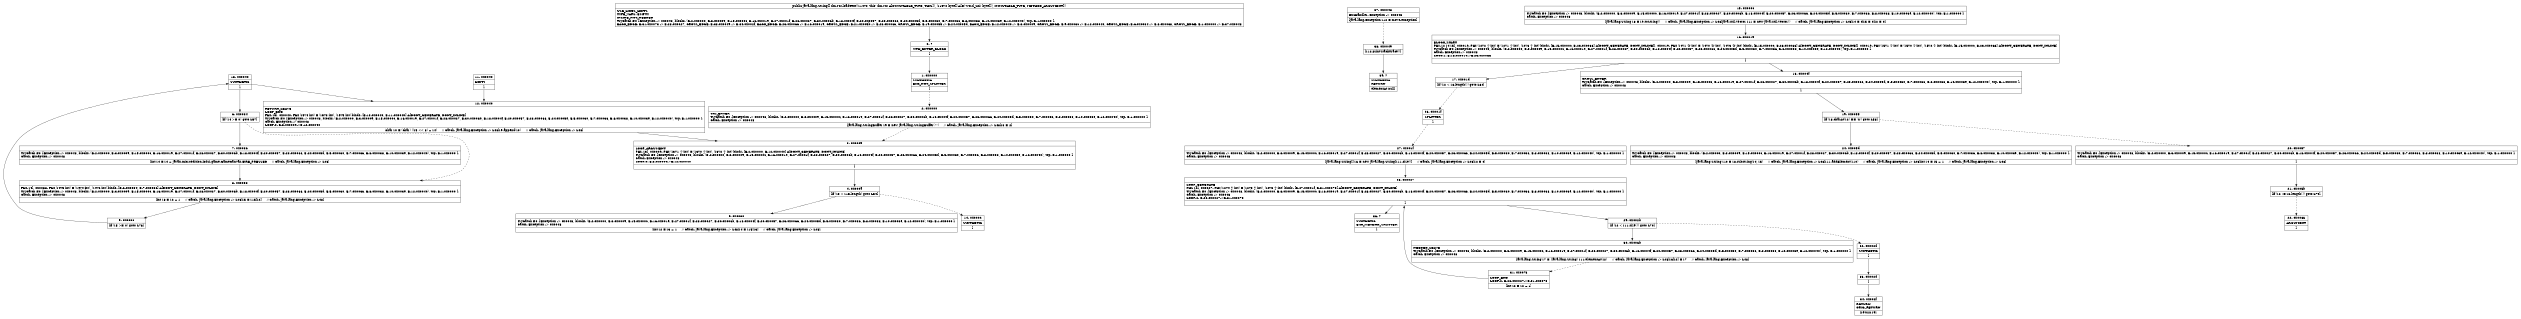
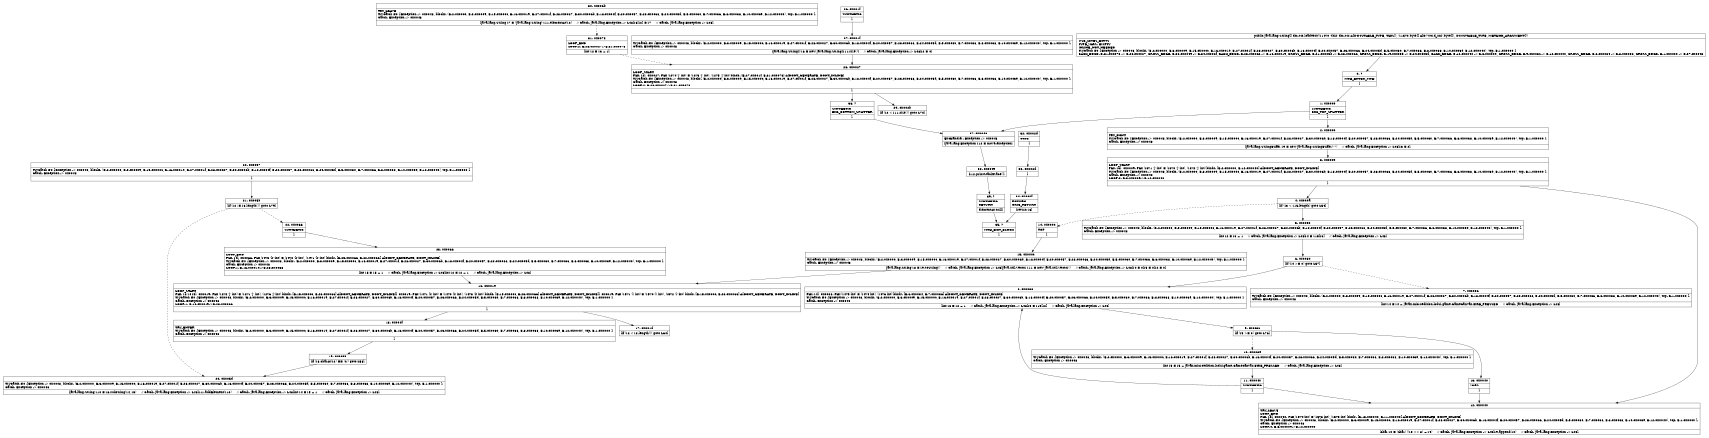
edge "37: 0x0048" -> "38: 0x0049": style dashed -> solid
node "16: 0x0019": text "BLOCK_START" -> "LOOP_START"
node "0: ?": text "MTH_ENTER_BLOCK" -> "MTH_ENTER_MTH"
node "18: 0x004f": text "CROSS_ENTER" -> "TRY_ENTER"
node "13: 0x0040": text "SYNTHETIC" -> "VARS"
node "11: 0x0040": text "HINTS" -> "SYNTHETIC"
node "1: 0x0000": text "EXC_NOT_SPLITTER" -> "EXC_TOP_SPLITTER"
edge "1: 0x0000" -> "2: 0x0000": style dashed -> solid
edge "17: 0x001d" -> "26: 0x001f": removed
edge "13: 0x0040" -> "6: 0x0034": now "5: 0x0030" -> "6: 0x0034"
node "12: 0x0040": text "RETURN_LEAVE" -> "TRY_LEAVE"
node "2: 0x0000": text "TRY_ENTER" -> "TRY_DONT"
edge "1: 0x0000" -> "37: 0x0048": added
node "26: 0x001f": text "SPLITTER" -> "SYNTHETIC"
edge "36: ?" -> "37: 0x0048": added
edge "6: 0x0034" -> "7: 0x0036": style solid -> dashed
edge "6: 0x0034" -> "8: 0x0038": style dashed -> solid
edge "19: 0x0055" -> "20: 0x0057": removed
edge "2: 0x0000" -> "3: 0x0009": style dashed -> solid
edge "26: 0x001f" -> "27: 0x001f": style dashed -> solid
edge "12: 0x0040" -> "3: 0x0009": reversed
node "3: 0x0009": text "LOOP_ARGUMENT" -> "LOOP_START"
edge "7: 0x0036" -> "8: 0x0038": now "11: 0x0040" -> "8: 0x0038"
node "28: 0x0027": text "LOOP_GENERATE" -> "LOOP_START"
node "14: 0x000c": text "SYNTHETIC" -> "TOP"
node "22: 0x0066": text "ARGUMENT" -> "SYNTHETIC"
node "36: ?": text "EXC_METHOD_SPLITTER" -> "EXC_BOTTOM_SPLITTER"
edge "29: 0x002b" -> "32: 0x002d": removed
node "35: ?": added
edge "29: 0x002b" -> "30: 0x006b": removed
edge "14: 0x000c" -> "15: 0x000c": added
node "30: 0x006b": text "NEEDED_LEAVE" -> "TRY_LEAVE"
node "32: 0x002d": text "SYNTHETIC" -> "ORIG"
node "23: 0x0066": added
edge "31: 0x0073" -> "28: 0x0027": style solid -> dashed
edge "21: 0x005b" -> "24: 0x005d": added
node "31: 0x0073": text "lint r2 = r2 + 1l" -> "lint r2 = r3 + 1l"
node "34: 0x002f": text "lreturn r9l" -> "lreturn r6l"
node "10: 0x003e": added
